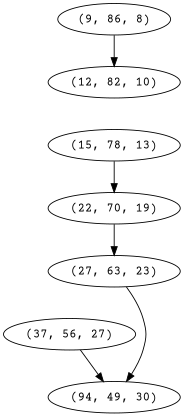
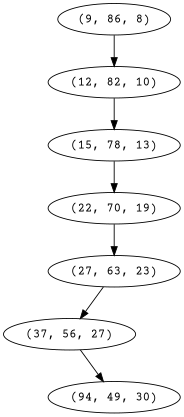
edge "(12, 82, 10)" -> "(15, 78, 13)": added
edge "(27, 63, 23)" -> "(94, 49, 30)": now "(27, 63, 23)" -> "(37, 56, 27)"
